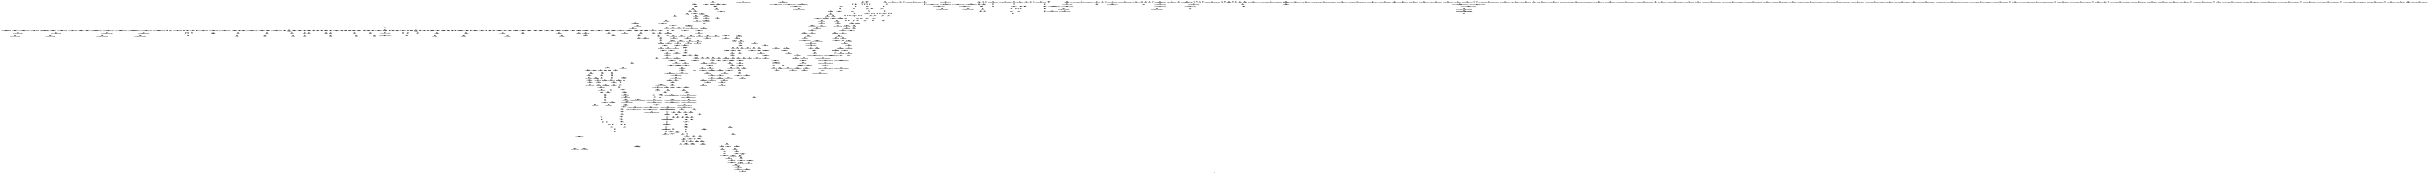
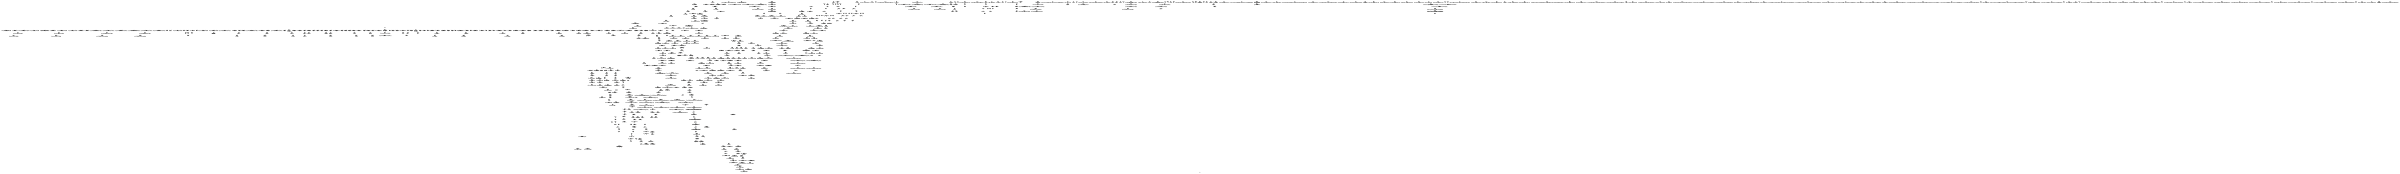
node "NodeID: 630": removed
